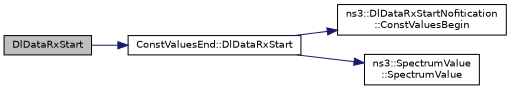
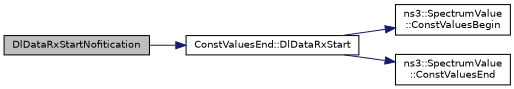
node "ns3::DlDataRxStartNofitication ::ConstValuesBegin": label "ns3::DlDataRxStartNofitication ::ConstValuesBegin" -> "ns3::SpectrumValue ::ConstValuesBegin"
node "DlDataRxStart": label "DlDataRxStart" -> "DlDataRxStartNofitication"
node "ns3::SpectrumValue ::SpectrumValue": label "ns3::SpectrumValue ::SpectrumValue" -> "ns3::SpectrumValue ::ConstValuesEnd"
